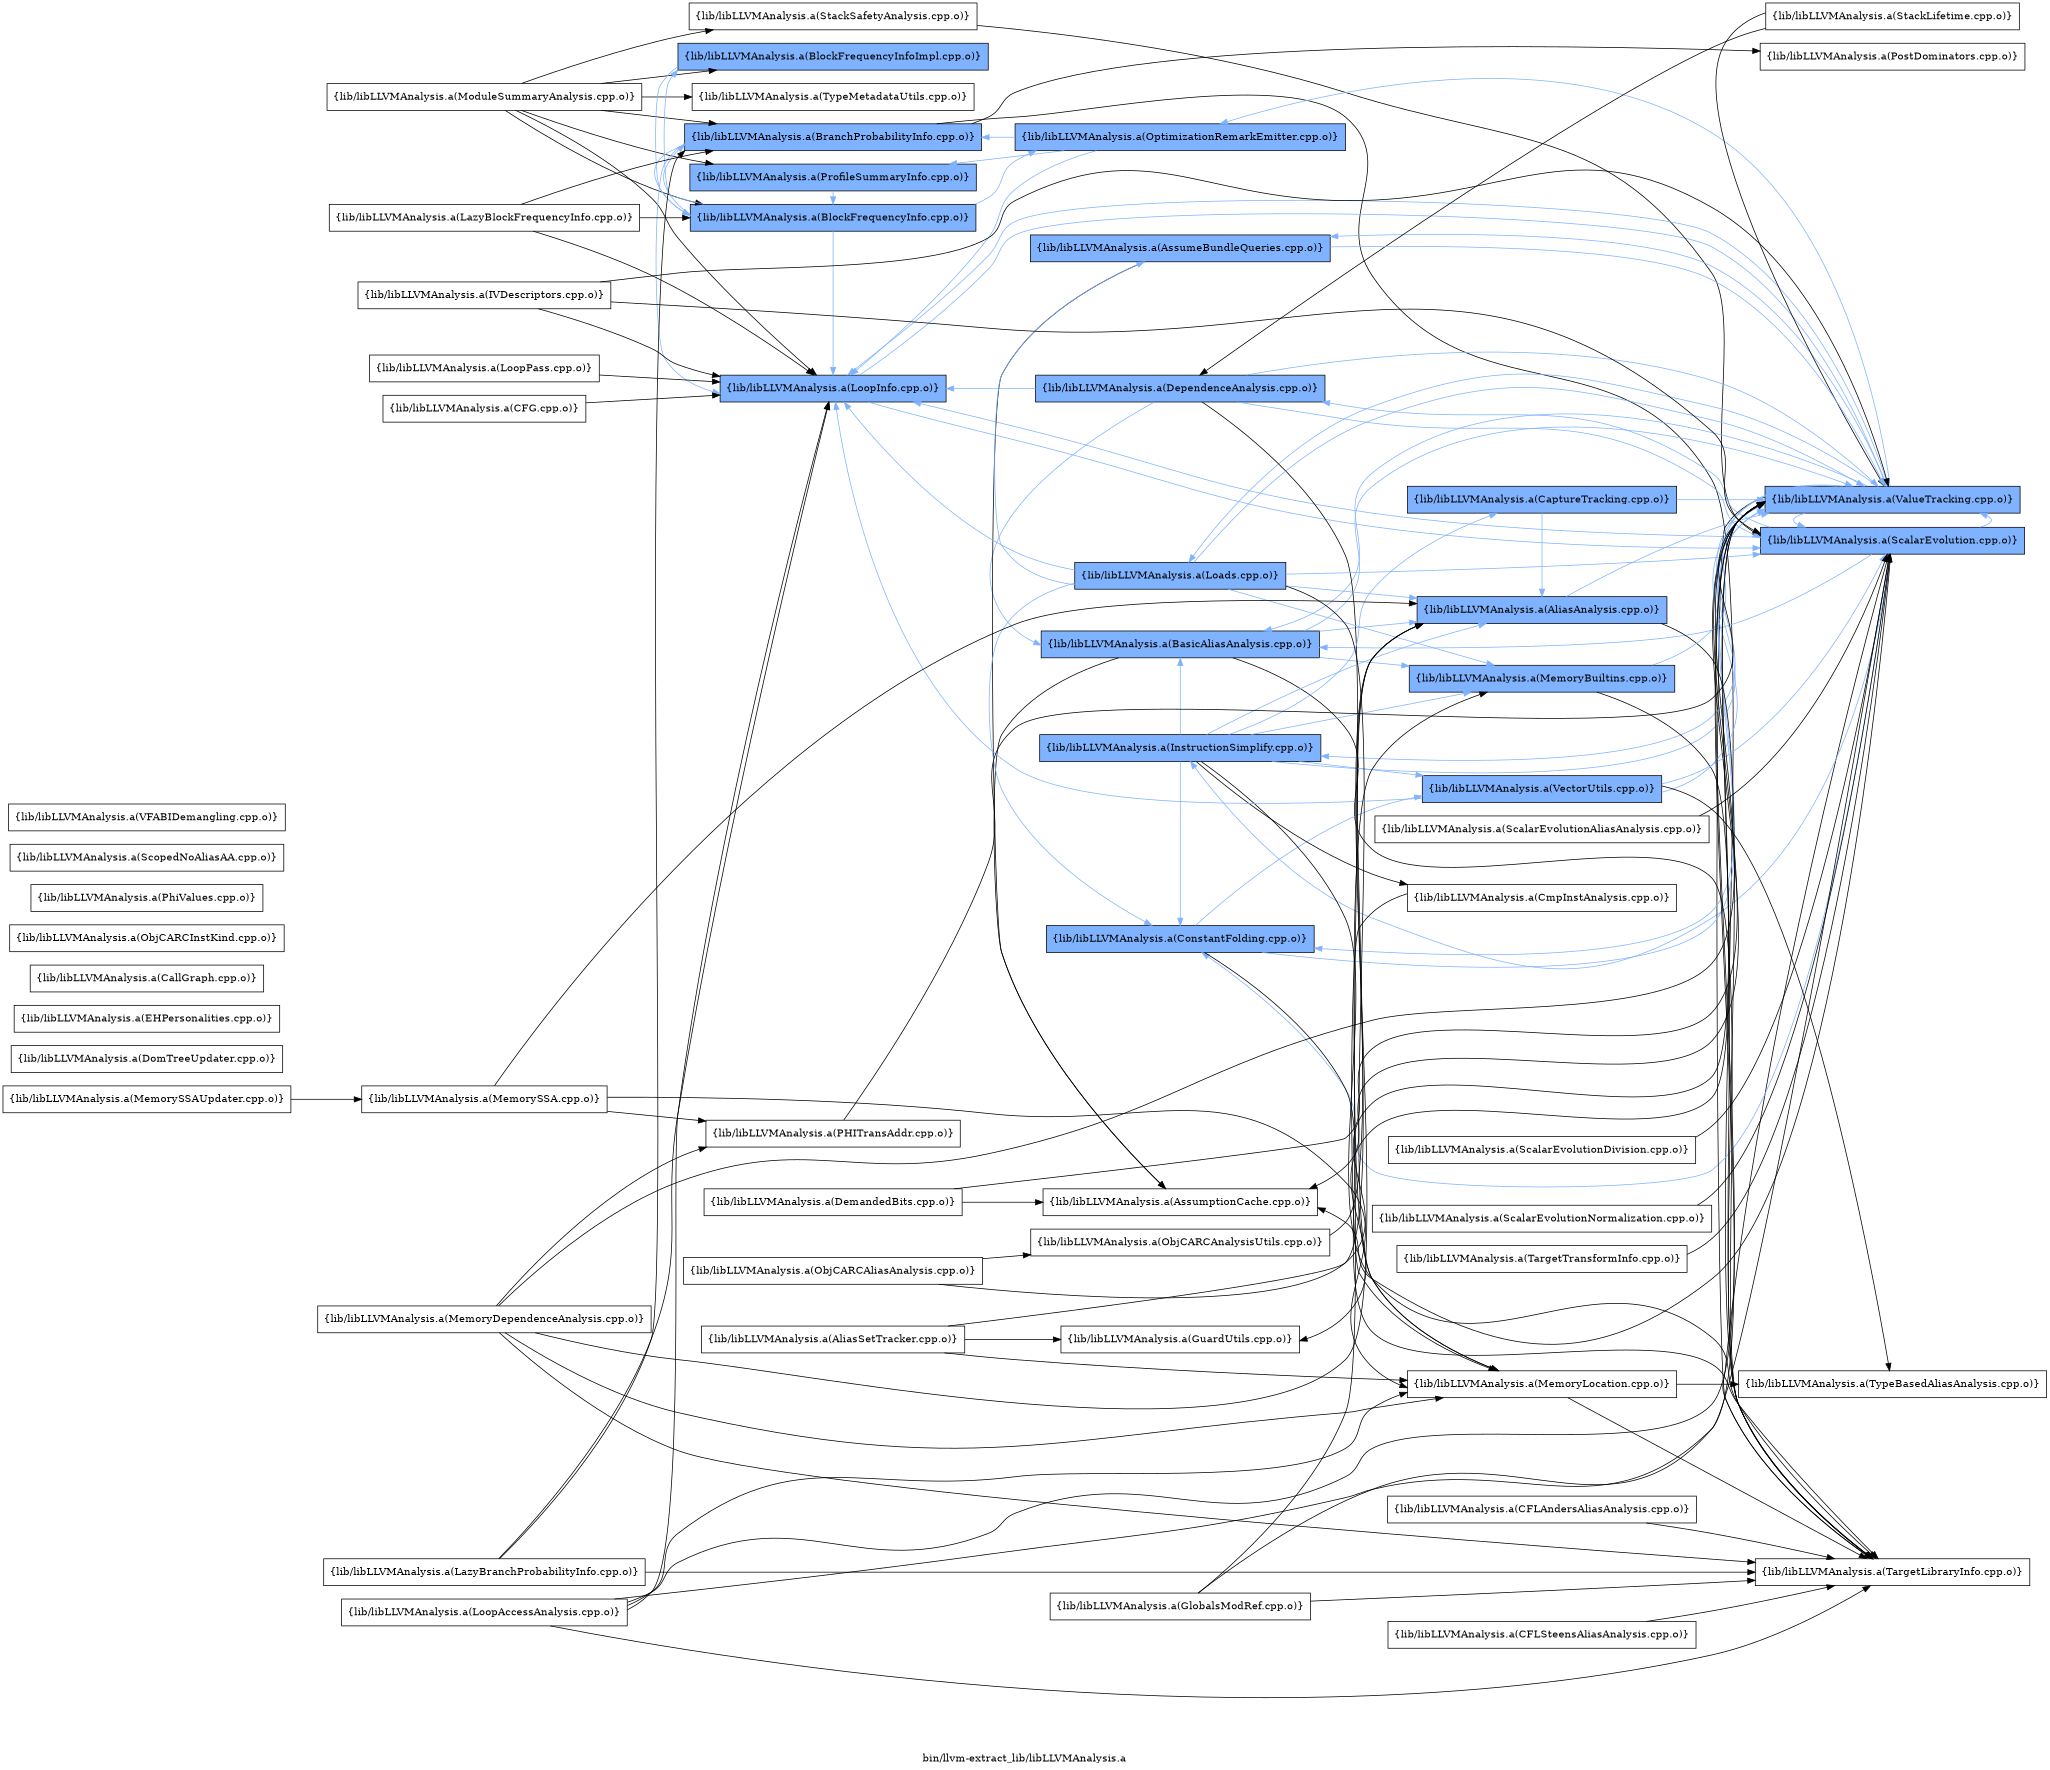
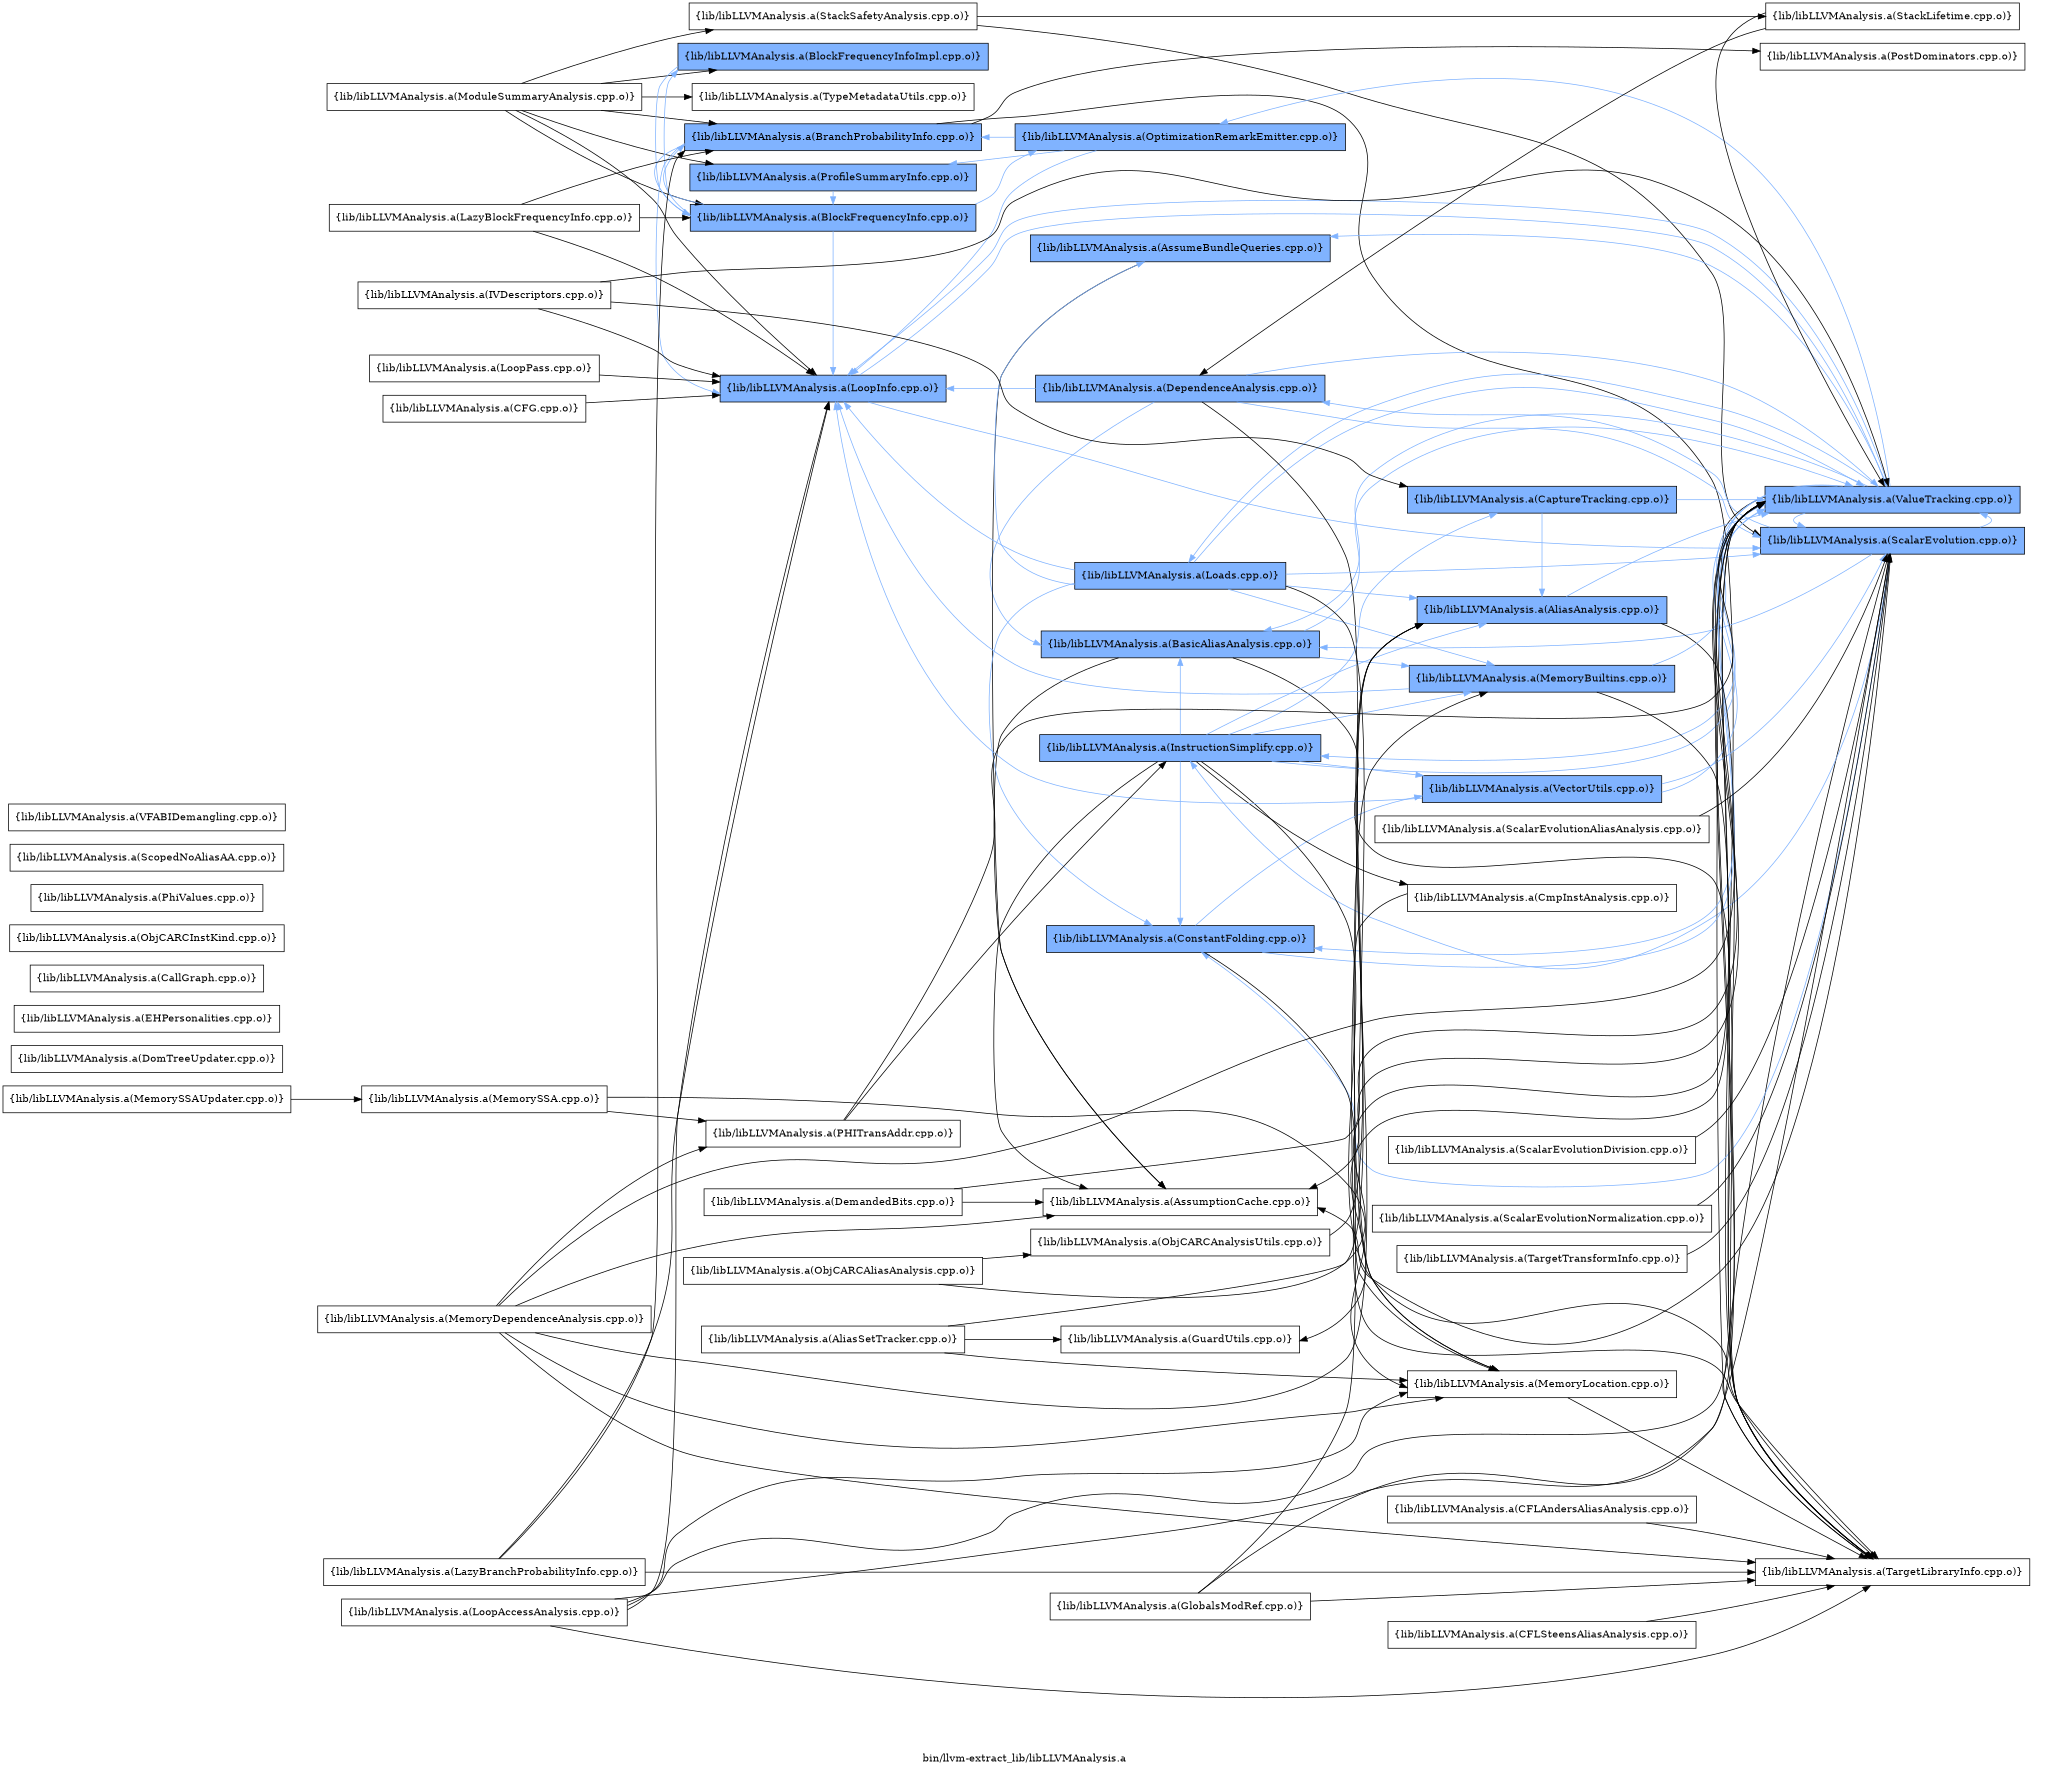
edge "{lib/libLLVMAnalysis.a(StackSafetyAnalysis.cpp.o)}" -> "{lib/libLLVMAnalysis.a(StackLifetime.cpp.o)}": added
edge "{lib/libLLVMAnalysis.a(AssumeBundleQueries.cpp.o)}" -> "{lib/libLLVMAnalysis.a(ValueTracking.cpp.o)}": removed
edge "{lib/libLLVMAnalysis.a(IVDescriptors.cpp.o)}" -> "{lib/libLLVMAnalysis.a(ScalarEvolution.cpp.o)}": now "{lib/libLLVMAnalysis.a(IVDescriptors.cpp.o)}" -> "{lib/libLLVMAnalysis.a(CaptureTracking.cpp.o)}"
edge "{lib/libLLVMAnalysis.a(ScalarEvolution.cpp.o)}" -> "{lib/libLLVMAnalysis.a(LoopInfo.cpp.o)}": now "{lib/libLLVMAnalysis.a(MemoryBuiltins.cpp.o)}" -> "{lib/libLLVMAnalysis.a(LoopInfo.cpp.o)}"
edge "{lib/libLLVMAnalysis.a(BasicAliasAnalysis.cpp.o)}" -> "{lib/libLLVMAnalysis.a(AliasAnalysis.cpp.o)}": removed
edge "{lib/libLLVMAnalysis.a(MemorySSA.cpp.o)}" -> "{lib/libLLVMAnalysis.a(AliasAnalysis.cpp.o)}": removed
edge "{lib/libLLVMAnalysis.a(PHITransAddr.cpp.o)}" -> "{lib/libLLVMAnalysis.a(InstructionSimplify.cpp.o)}": added
edge "{lib/libLLVMAnalysis.a(InstructionSimplify.cpp.o)}" -> "{lib/libLLVMAnalysis.a(AssumptionCache.cpp.o)}": added
edge "{lib/libLLVMAnalysis.a(MemoryDependenceAnalysis.cpp.o)}" -> "{lib/libLLVMAnalysis.a(AssumptionCache.cpp.o)}": added
node "{lib/libLLVMAnalysis.a(TypeBasedAliasAnalysis.cpp.o)}": removed
